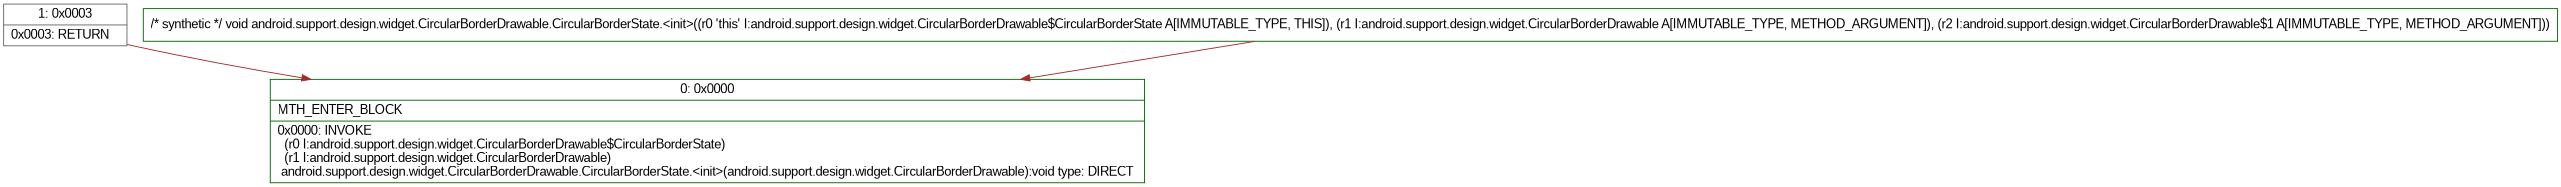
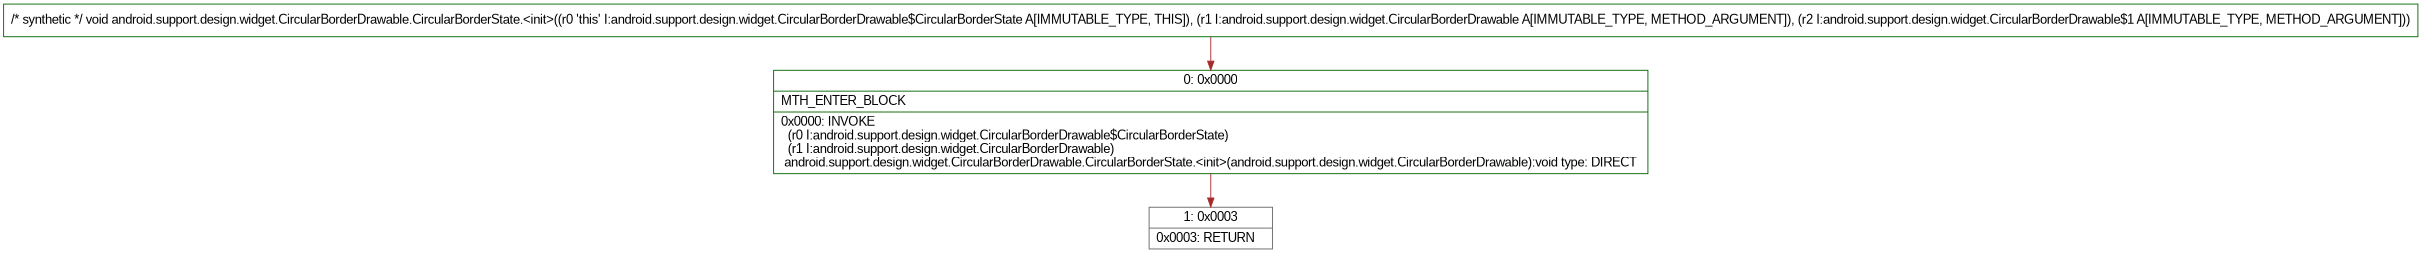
edge "1: 0x0003" -> "0: 0x0000": reversed
